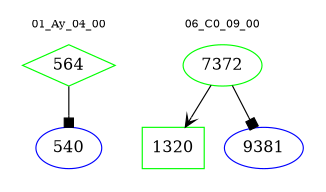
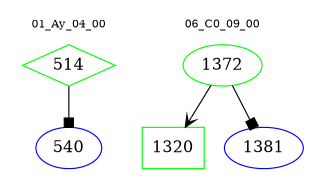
node "564": label "564" -> "514"
node "7372": label "7372" -> "1372"
node "9381": label "9381" -> "1381"
